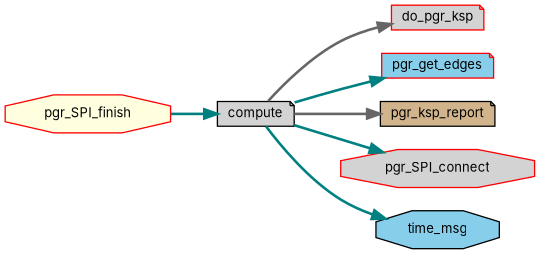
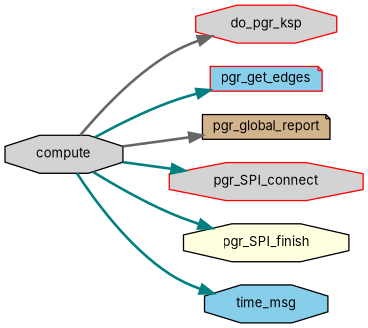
node "do_pgr_ksp": shape note -> octagon
node "pgr_SPI_finish": color red -> black
edge "pgr_SPI_finish" -> "compute": reversed
node "compute": shape note -> octagon
node "pgr_ksp_report": label "pgr_ksp_report" -> "pgr_global_report"
